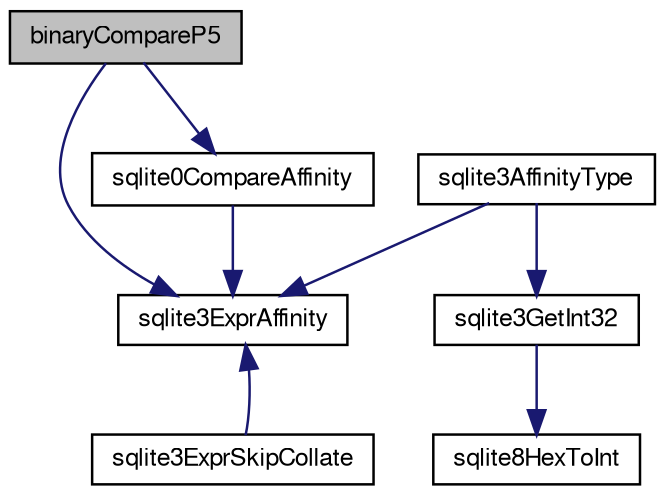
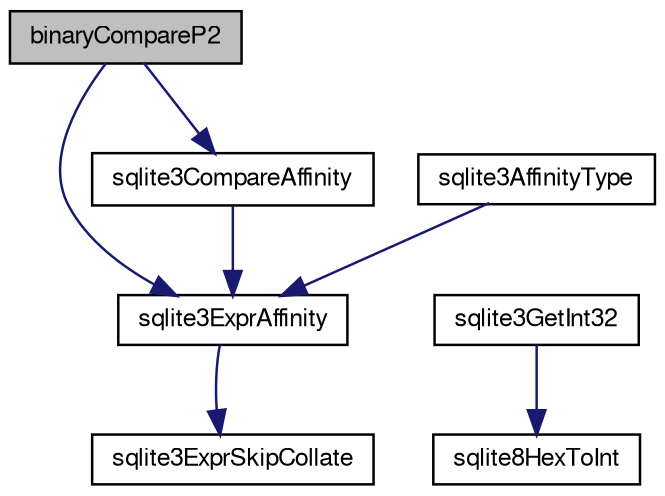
node "binaryCompareP5": label "binaryCompareP5" -> "binaryCompareP2"
node "sqlite0CompareAffinity": label "sqlite0CompareAffinity" -> "sqlite3CompareAffinity"
edge "sqlite3AffinityType" -> "sqlite3GetInt32": removed
edge "sqlite3ExprSkipCollate" -> "sqlite3ExprAffinity": reversed
